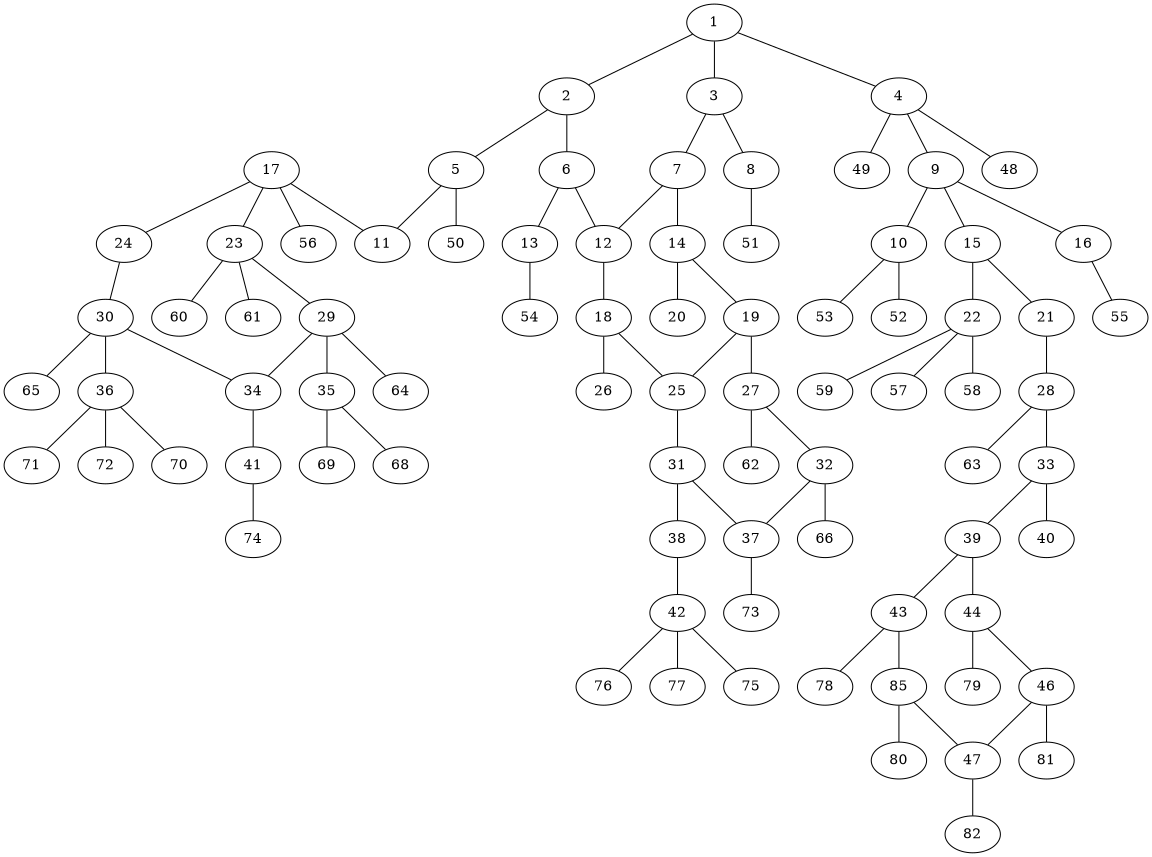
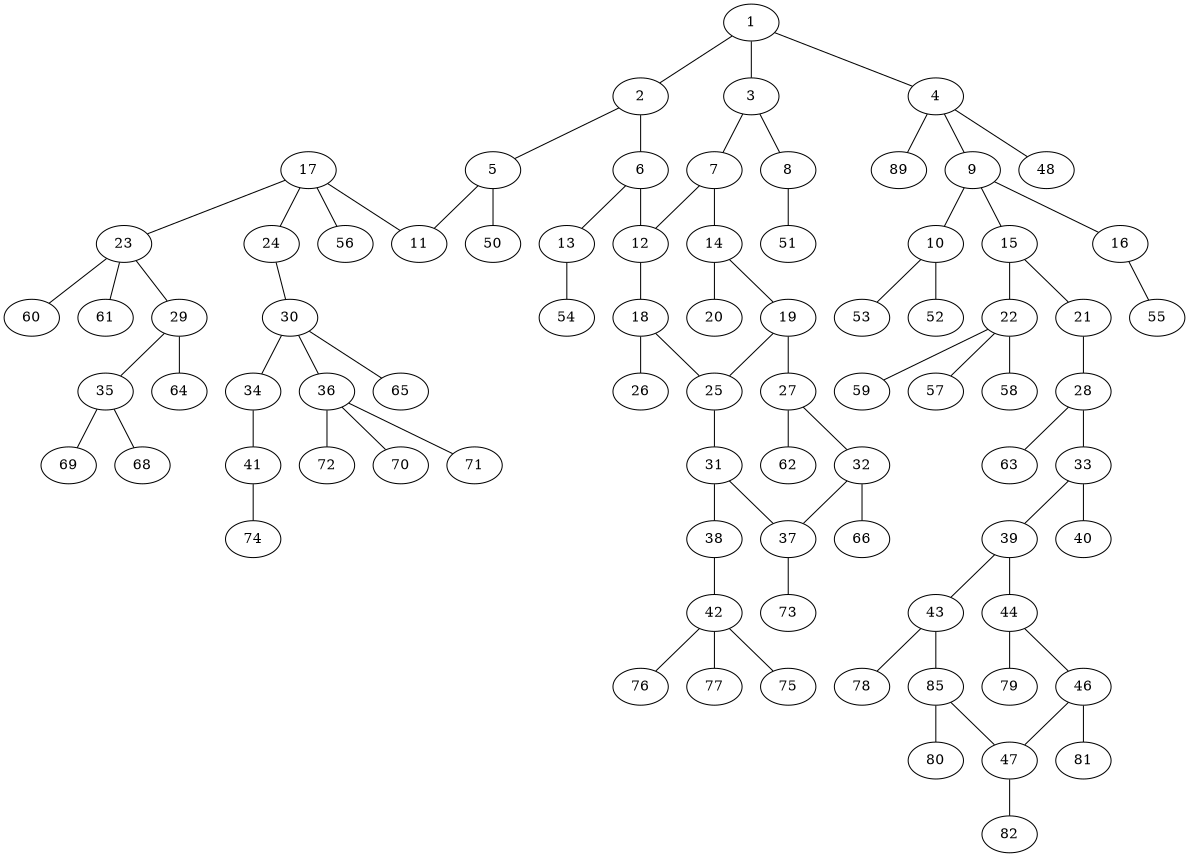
node "49": label "49" -> "89"
edge "29" -- "34": removed
